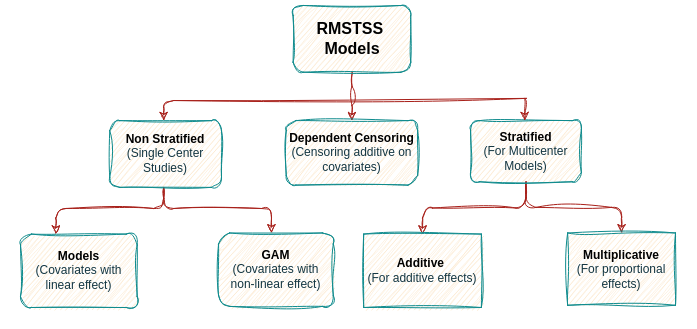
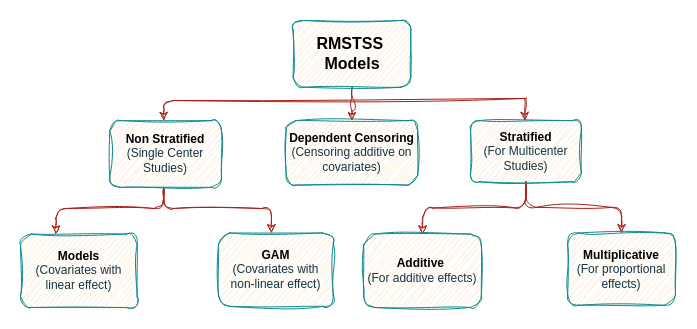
node "RMSTSS Models": moved (352, 39) -> (352, 54)
node "Stratified (For Multicenter Models)": label "Stratified (For Multicenter Models)" -> "Stratified (For Multicenter Studies)"
node "Multiplicative (For proportional effects)": shape rectangle -> rounded rectangle
node "Additive (For additive effects)": shape rectangle -> rounded rectangle
